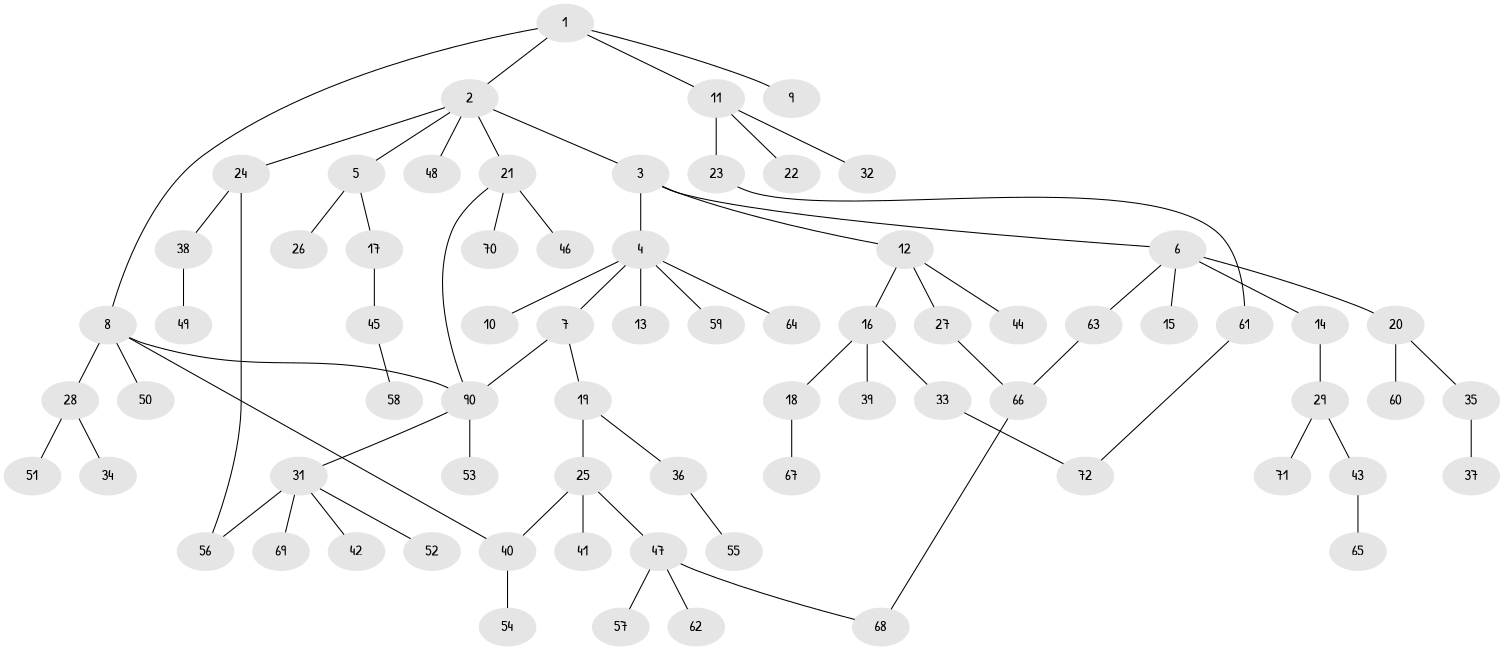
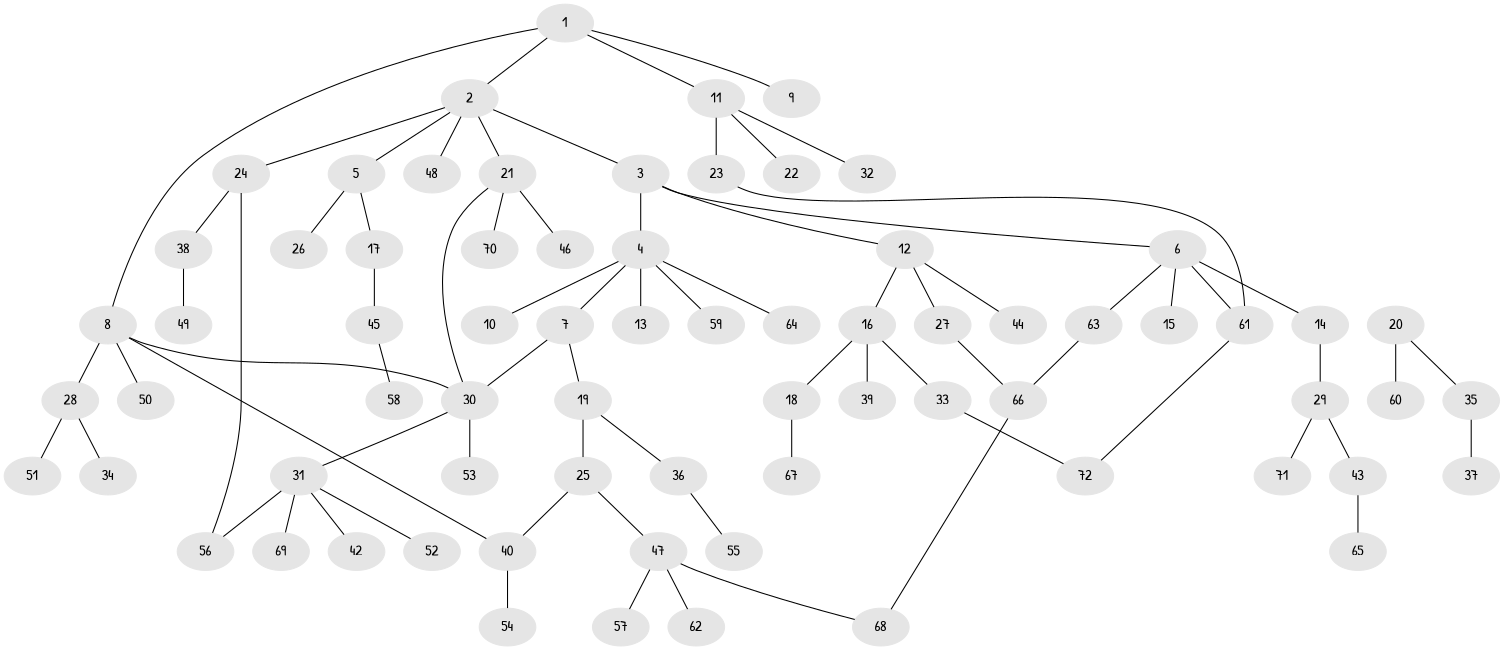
edge "6" -- "20": now "6" -- "61"
node "90": label "90" -> "30"
node "41": removed
